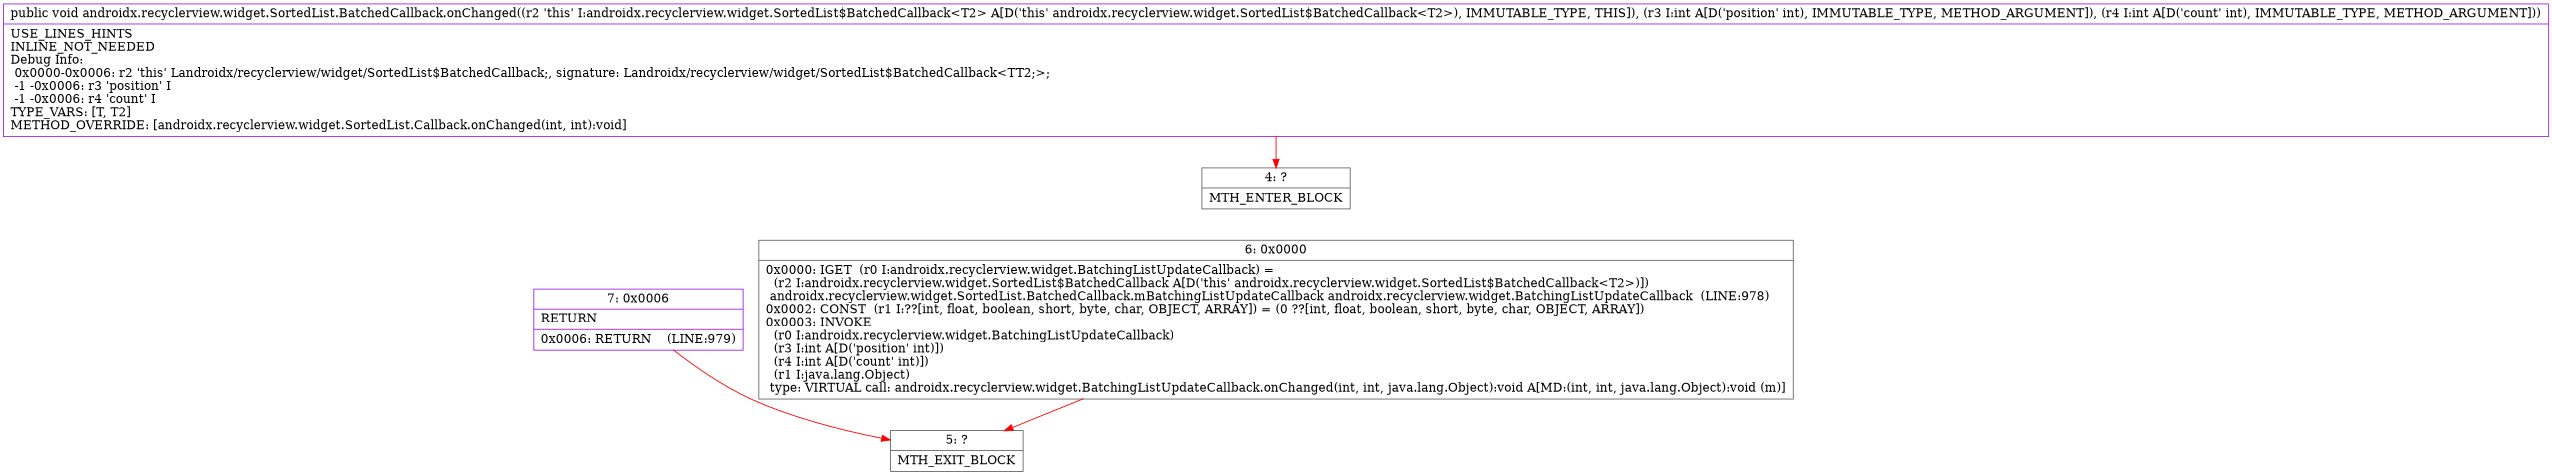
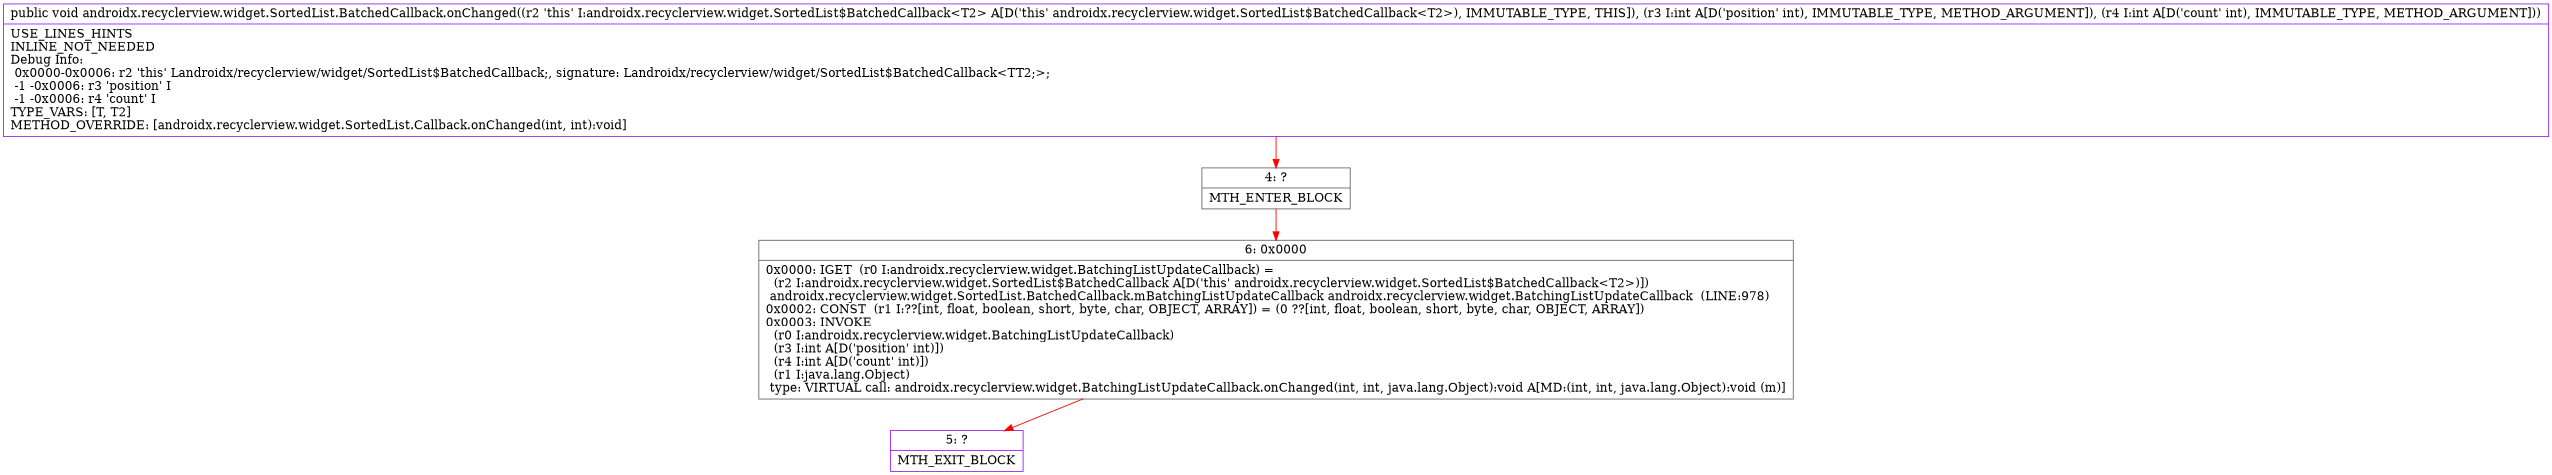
edge "4: ?" -> "6: 0x0000": added
node "7: 0x0006": removed
node "5: ?": color gray40 -> purple
